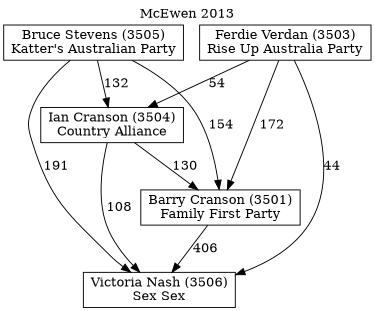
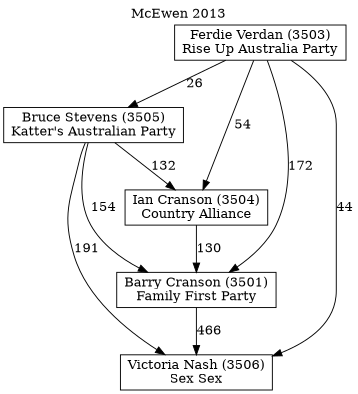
edge "Ferdie Verdan (3503) Rise Up Australia Party" -> "Bruce Stevens (3505) Katter's Australian Party": added, label "26"
edge "Ian Cranson (3504) Country Alliance" -> "Victoria Nash (3506) Sex Sex": removed, label "108"
edge "Barry Cranson (3501) Family First Party" -> "Victoria Nash (3506) Sex Sex": label "406" -> "466"
